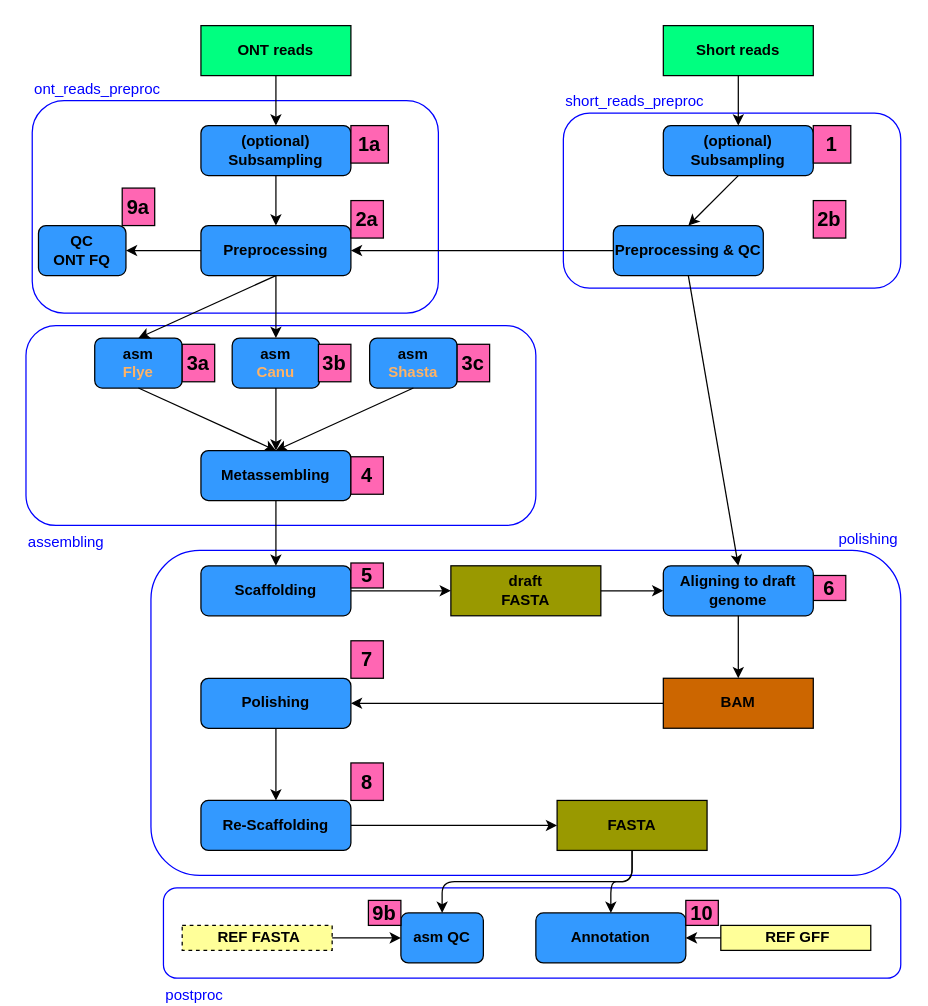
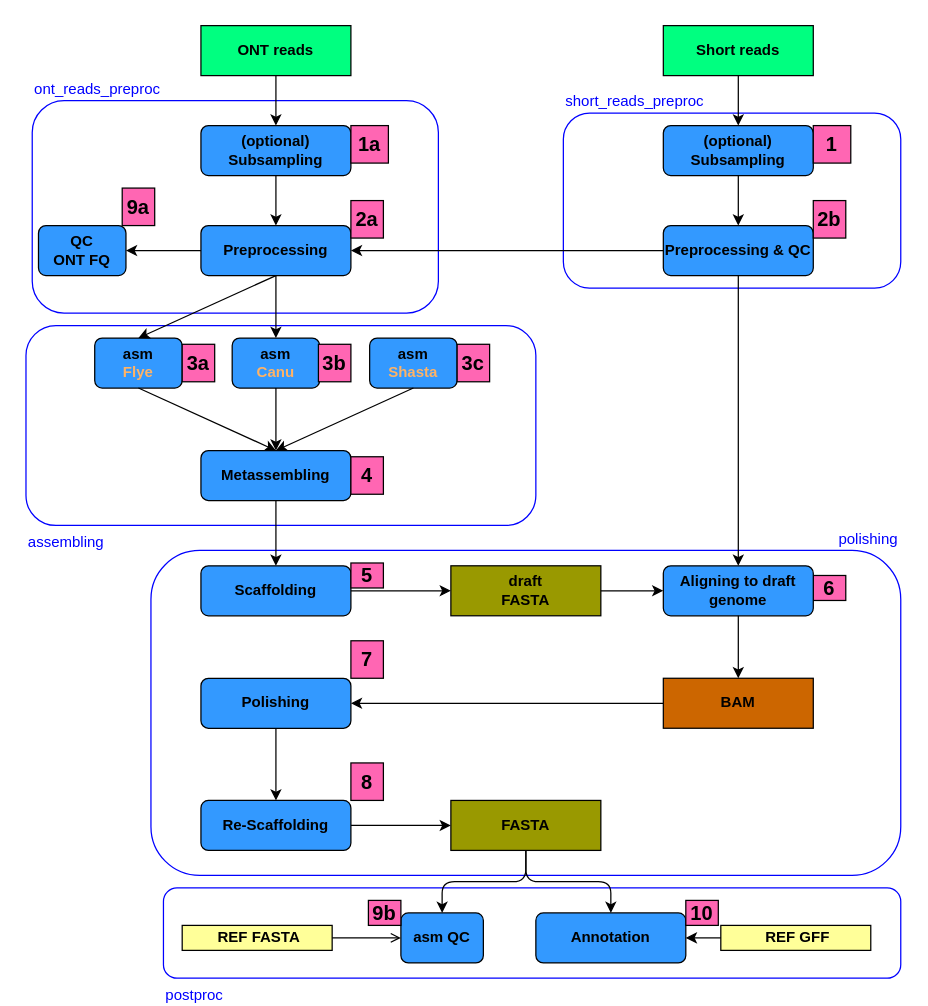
node "Preprocessing & QC": moved (688, 251) -> (738, 251)
node "FASTA": moved (632, 826) -> (526, 826)
node "REF FASTA": style dashed -> solid
edge "REF FASTA" -> "asm QC": arrowhead classic -> open
